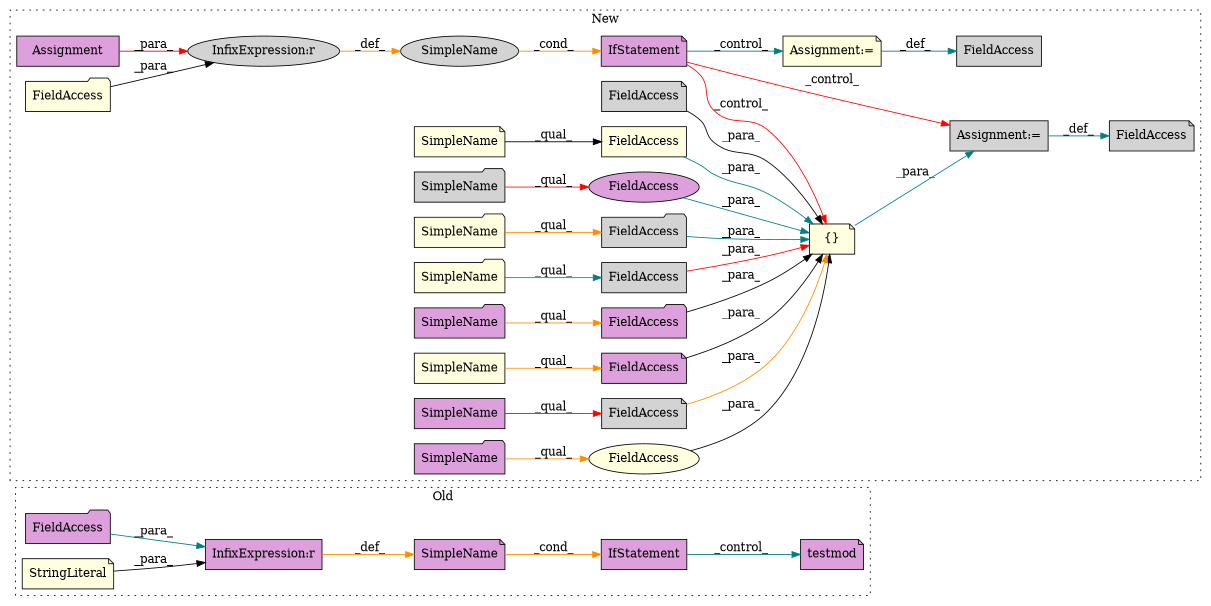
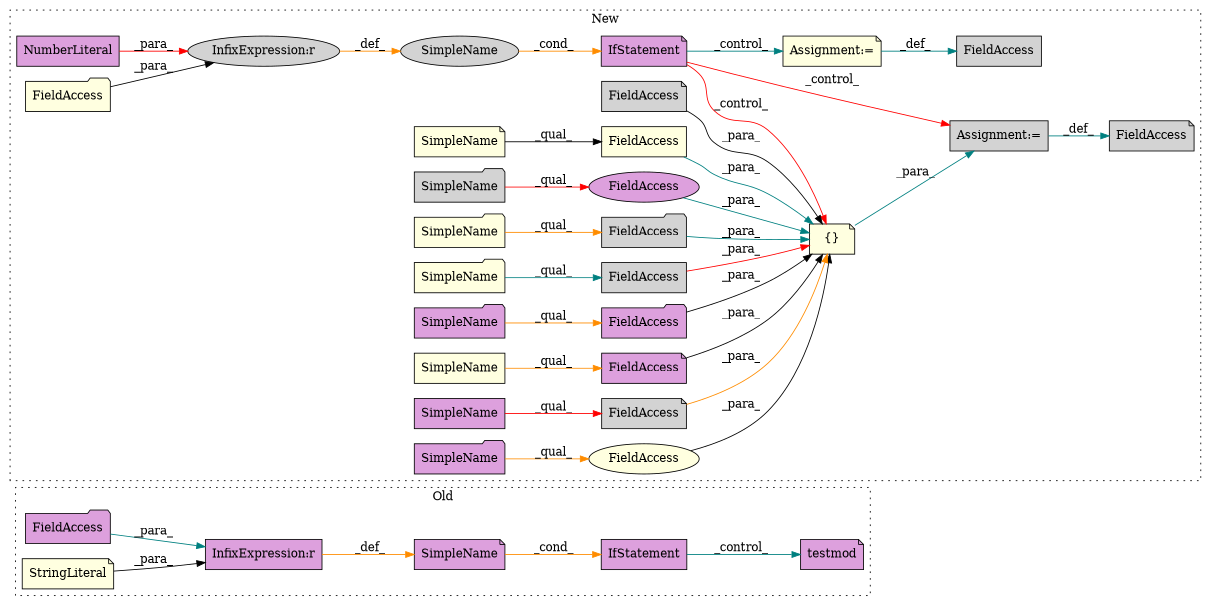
node "Assignment": label "Assignment" -> "NumberLiteral"
